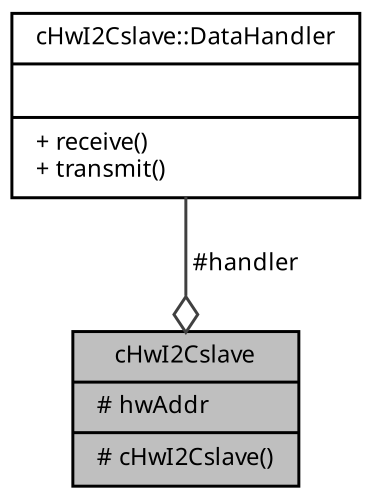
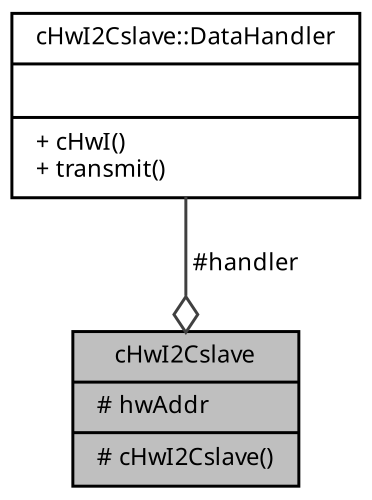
node "cHwI2Cslave::DataHandler": text "+ receive()" -> "+ cHwI()"
